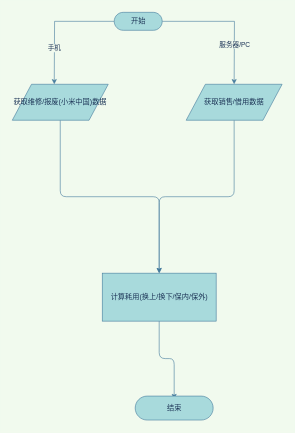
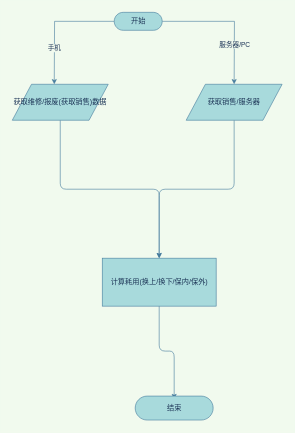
node "获取维修/报废(小米中国)数据": label "获取维修/报废(小米中国)数据" -> "获取维修/报废(获取销售)数据"
node "获取销售/借用数据": label "获取销售/借用数据" -> "获取销售/服务器"
node "计算耗用(换上/换下/保内/保外)": moved (159, 297) -> (159, 282)
